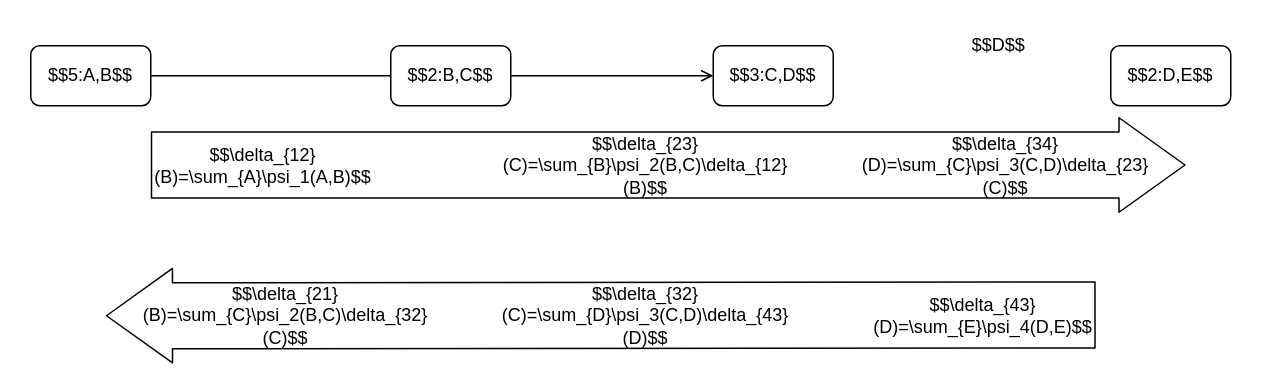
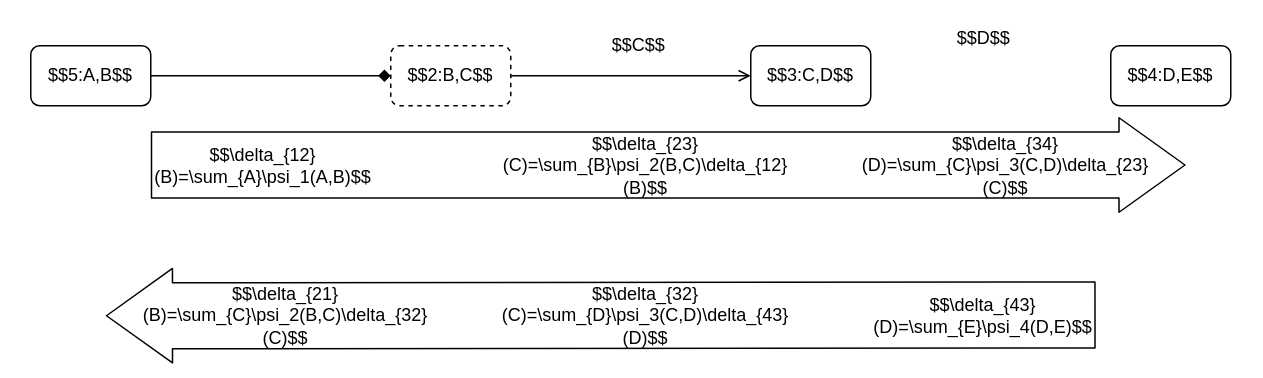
node "$$C$$": added
node "$$D$$": moved (998, 46) -> (983, 38)
edge "$$5:A,B$$" -- "$$2:B,C$$": arrowhead none -> diamond
node "$$2:B,C$$": style solid -> dashed
node "$$3:C,D$$": moved (773, 76) -> (811, 76)
node "$$2:D,E$$": label "$$2:D,E$$" -> "$$4:D,E$$"
